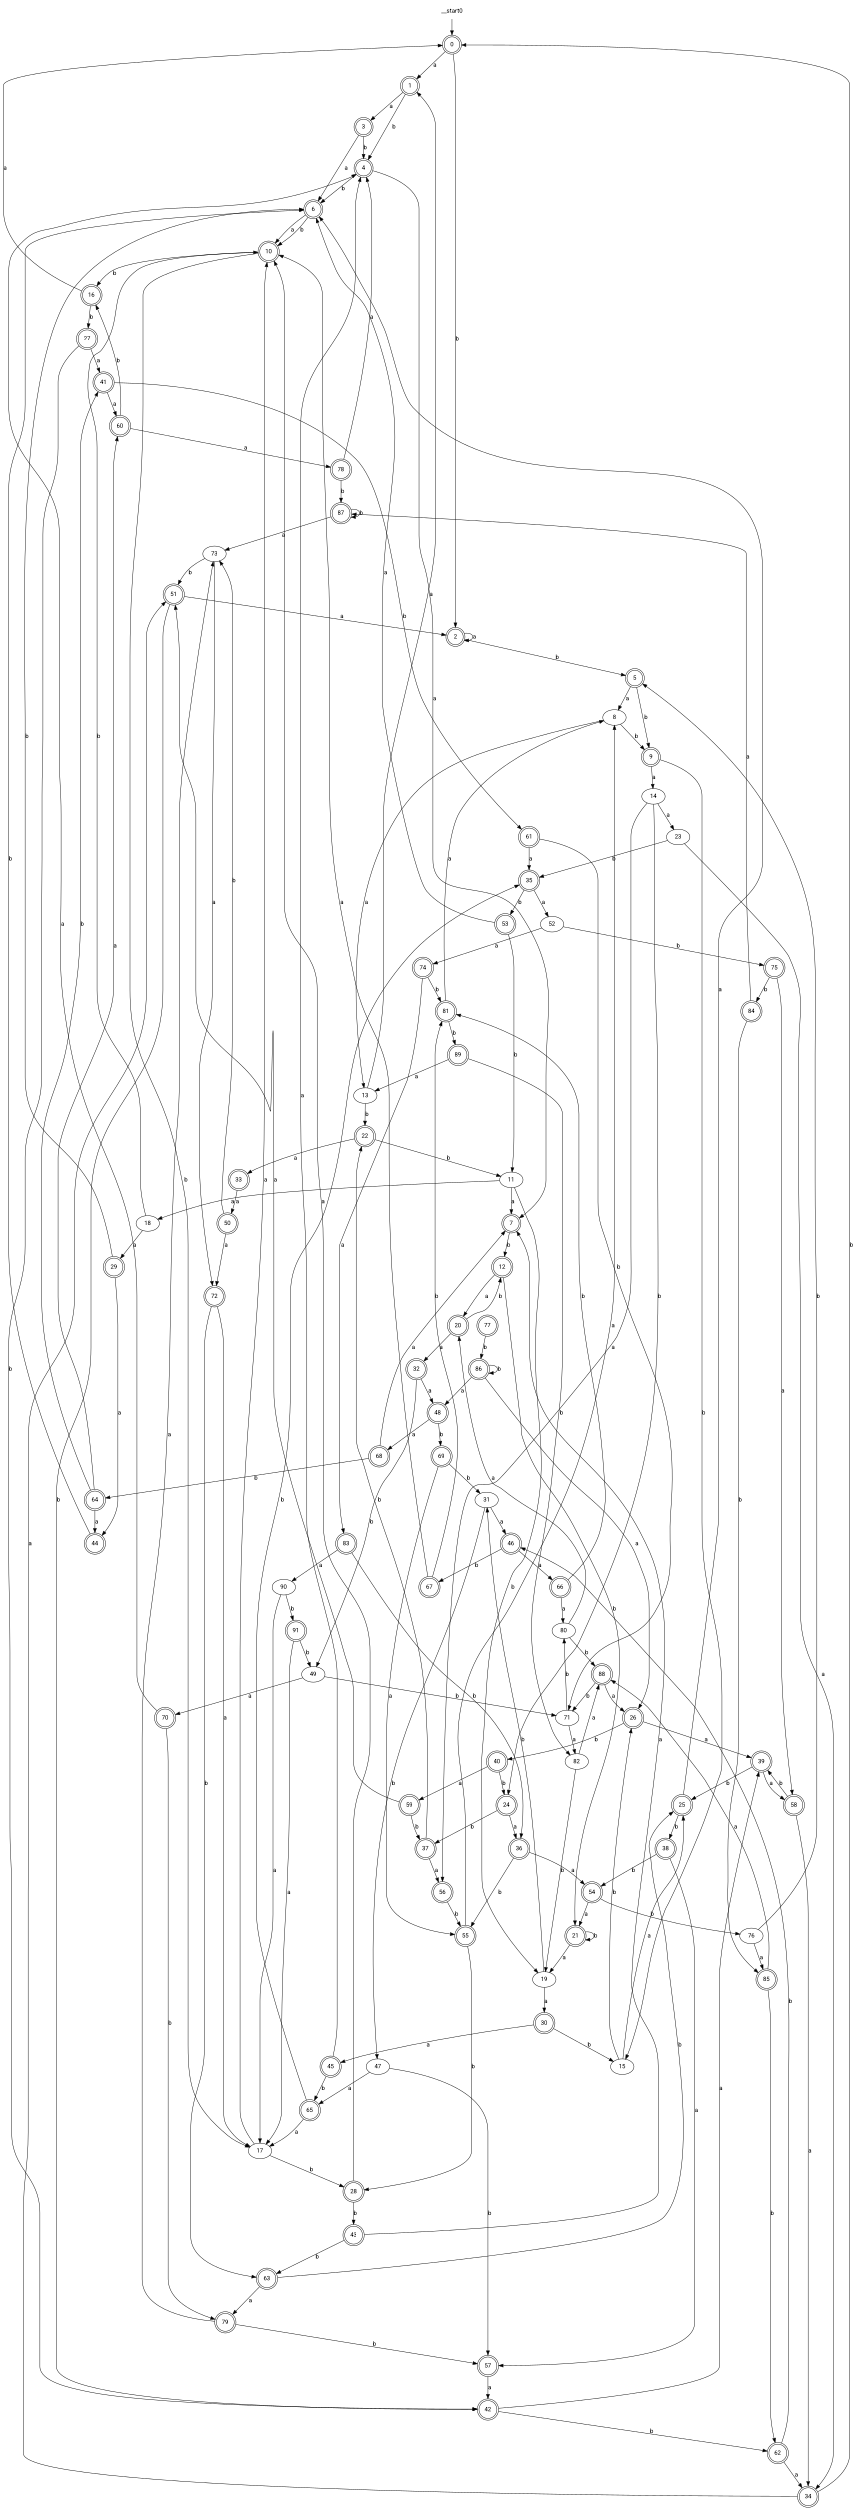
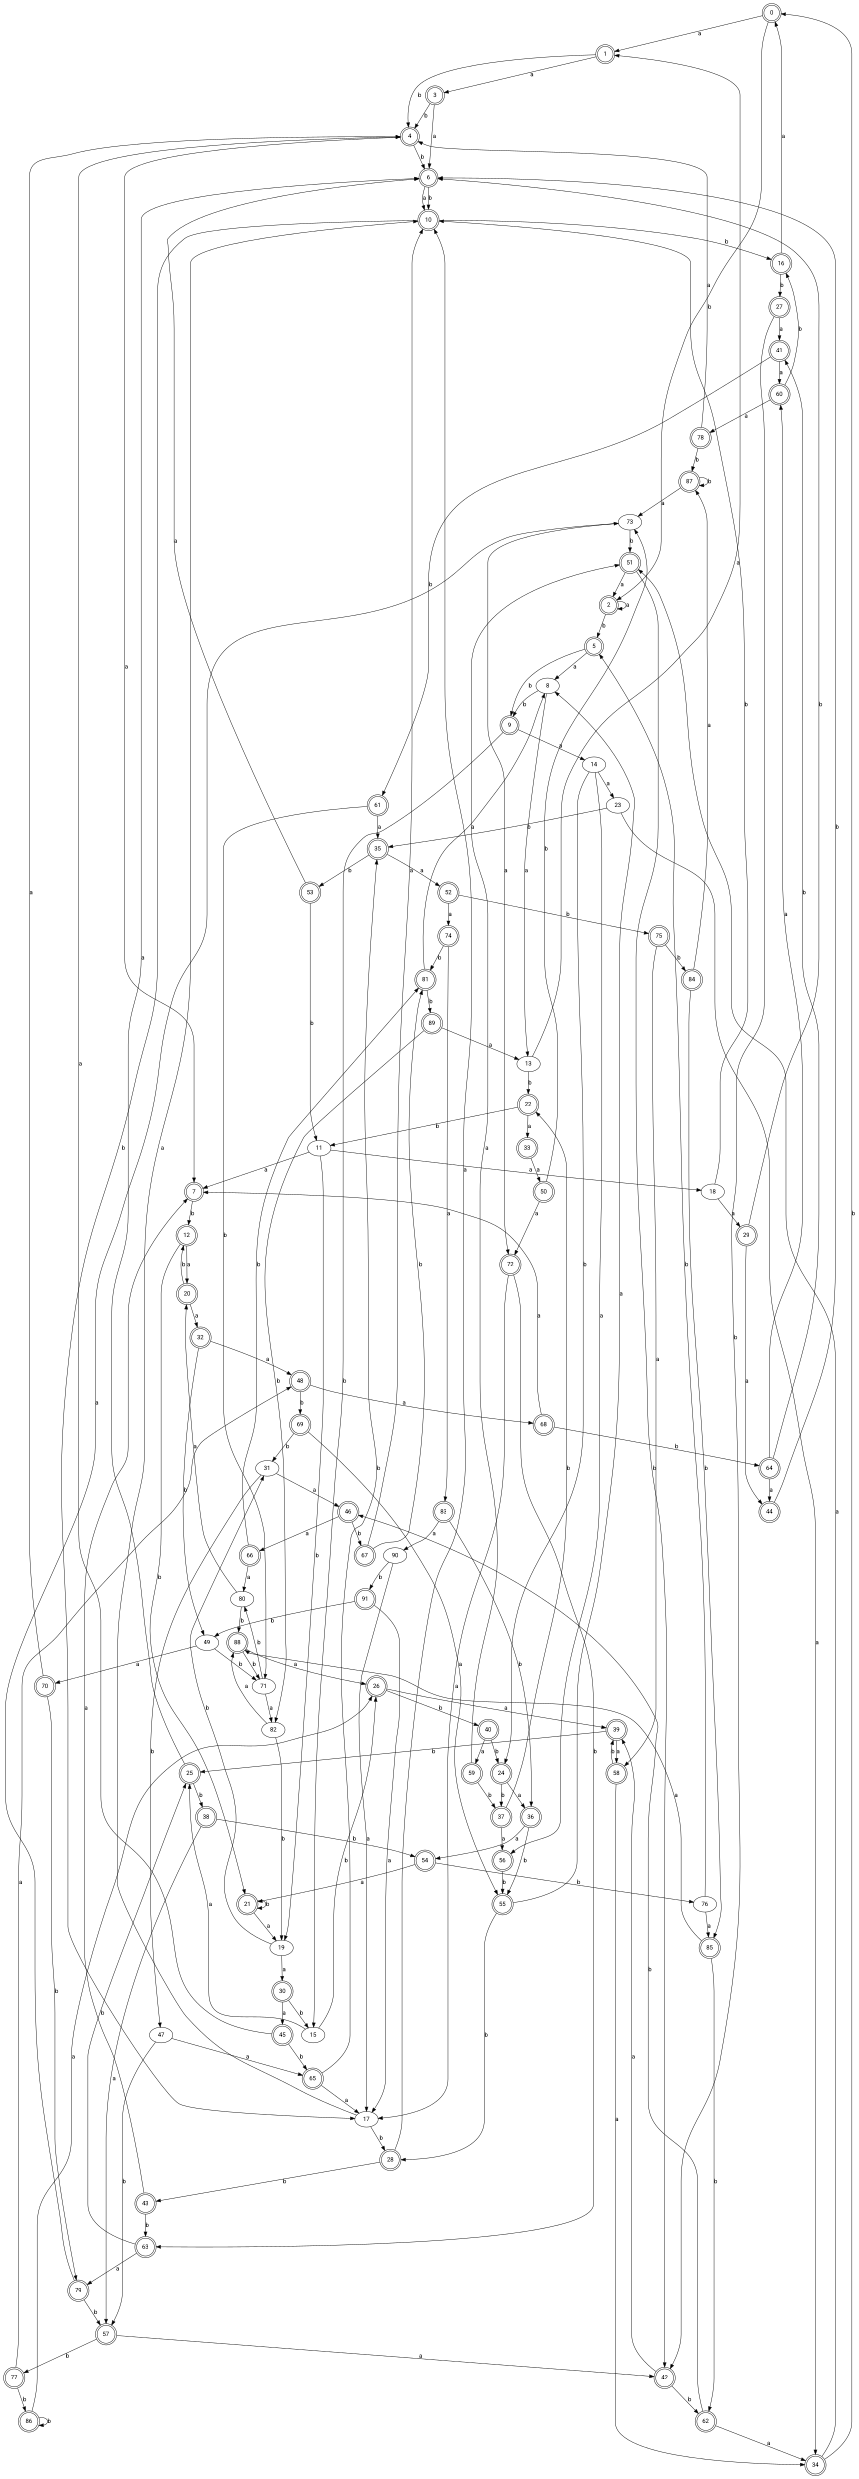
node "__start0": removed
node "52": shape ellipse -> doublecircle
edge "86" -> "48": now "77" -> "48"
edge "57" -> "77": added, label "b"
